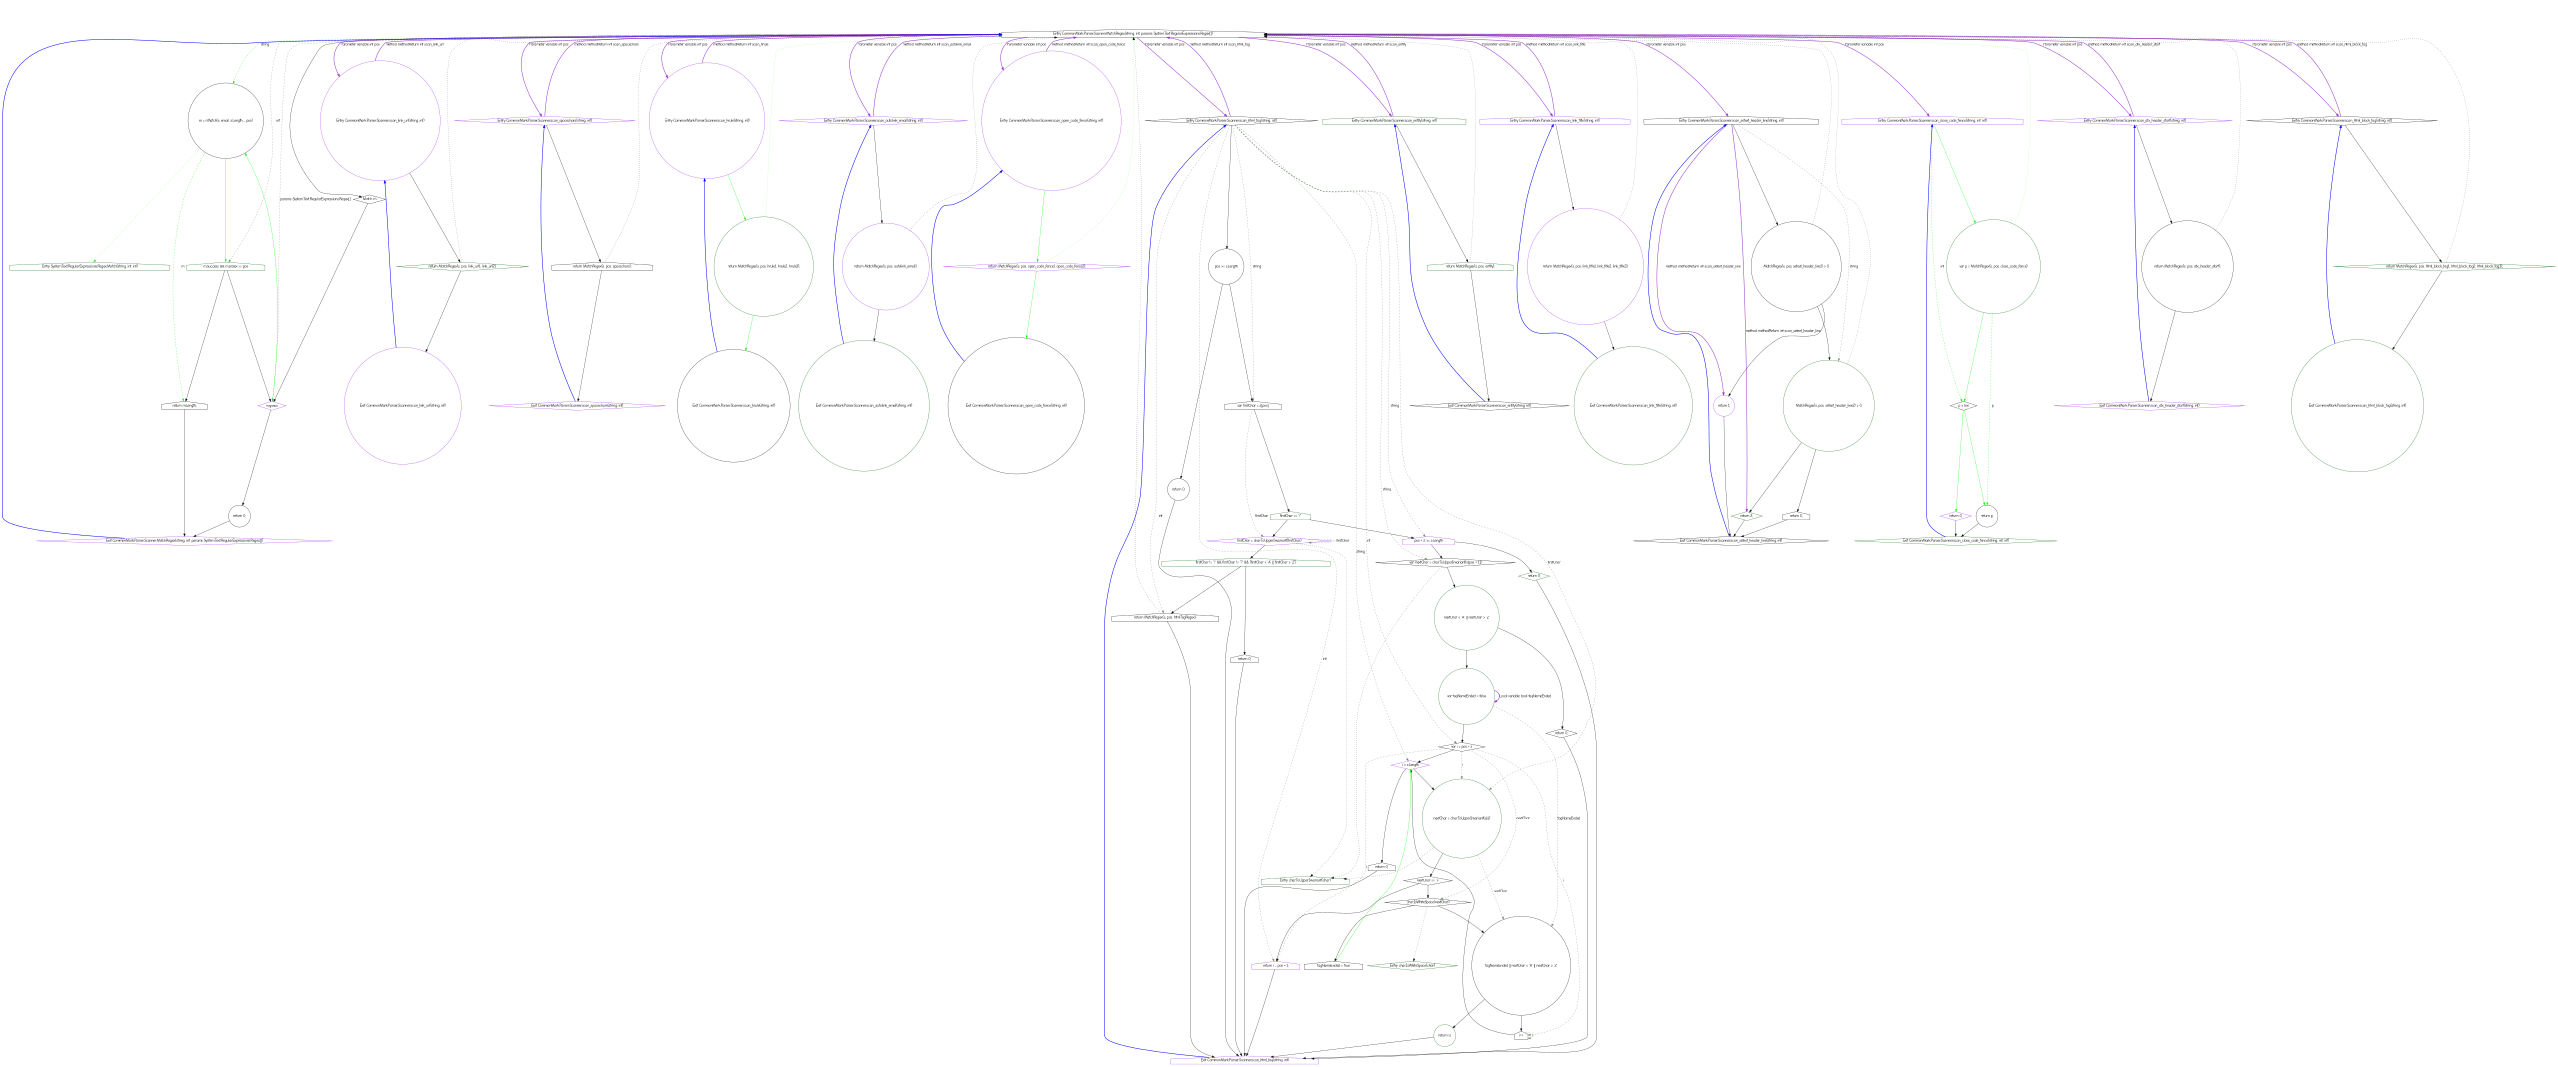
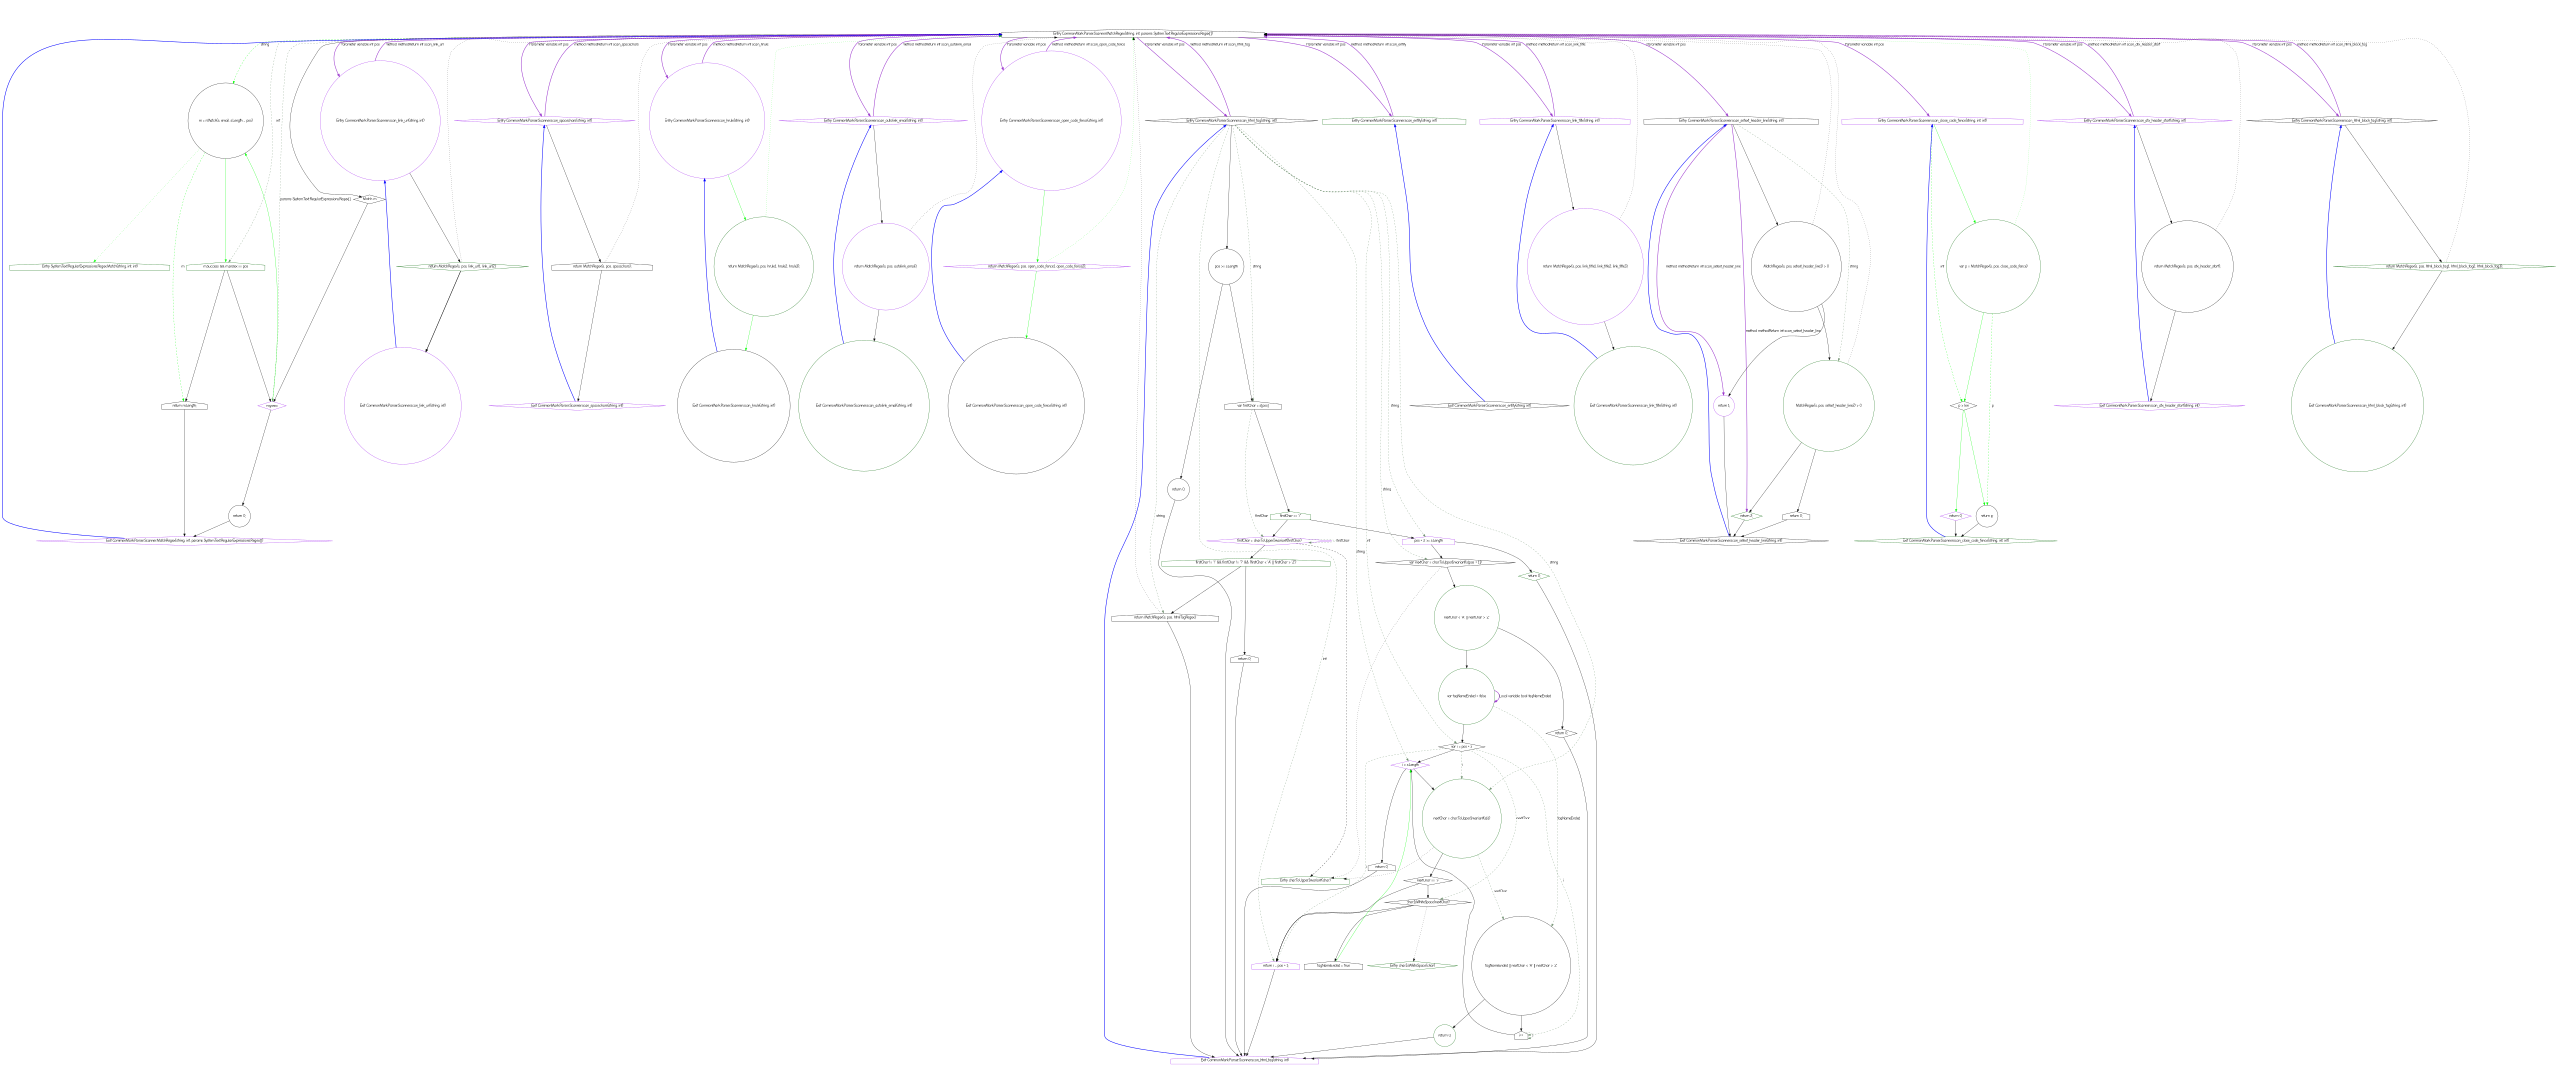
node "return MatchRegex(s, pos, entity);": removed
edge "return MatchRegex(s, pos, link_url1, link_url2);" -> "Exit CommonMark.Parser.Scanner.scan_link_url(string, int)": style solid -> bold
edge "Entry CommonMark.Parser.Scanner.scan_html_tag(string, int)" -> "return MatchRegex(s, pos, htmlTagRegex);": label "int" -> "string"
edge "Entry CommonMark.Parser.Scanner.scan_html_tag(string, int)" -> "nextChar = char.ToUpperInvariant(s[i])": label "firstChar" -> "string"
edge "firstChar = char.ToUpperInvariant(firstChar)" -> "Entry char.ToUpperInvariant(char)": style dotted -> dashed
edge "char.IsWhiteSpace(nextChar)" -> "tagNameEnded || nextChar < 'A' || nextChar > 'Z'": now "char.IsWhiteSpace(nextChar)" -> "return i - pos + 1;"
